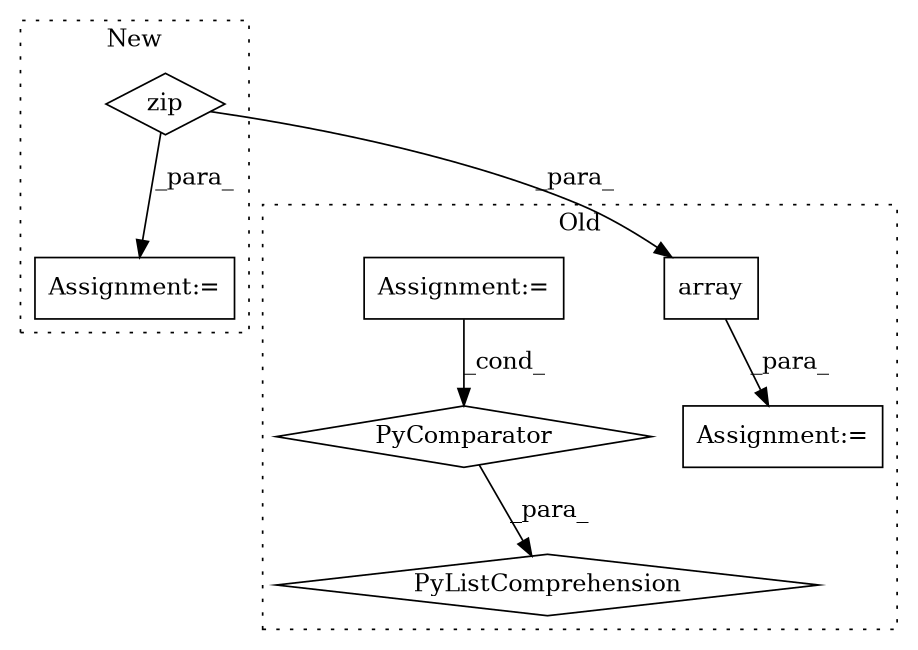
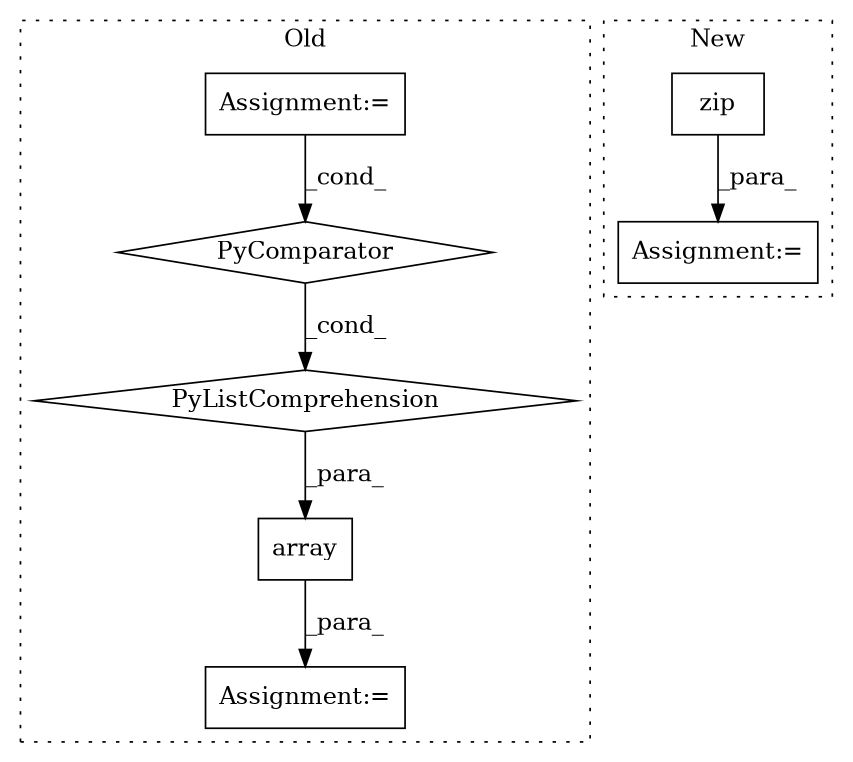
node "zip": shape diamond -> box
edge "zip" -> "array": now "PyListComprehension" -> "array"
edge "PyComparator" -> "PyListComprehension": label "_para_" -> "_cond_"
